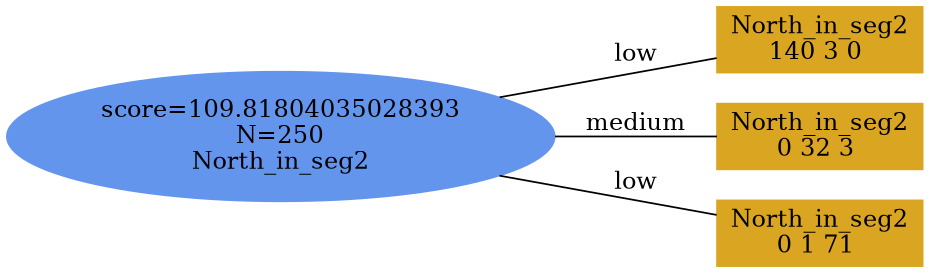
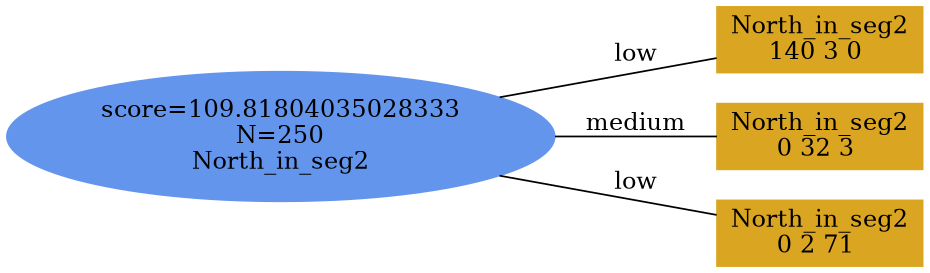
node "score=109.81804035028393 N=250 North_in_seg2": label "score=109.81804035028393 N=250 North_in_seg2" -> "score=109.81804035028333 N=250 North_in_seg2"
node "North_in_seg2 0 1 71": label "North_in_seg2 0 1 71" -> "North_in_seg2 0 2 71"
